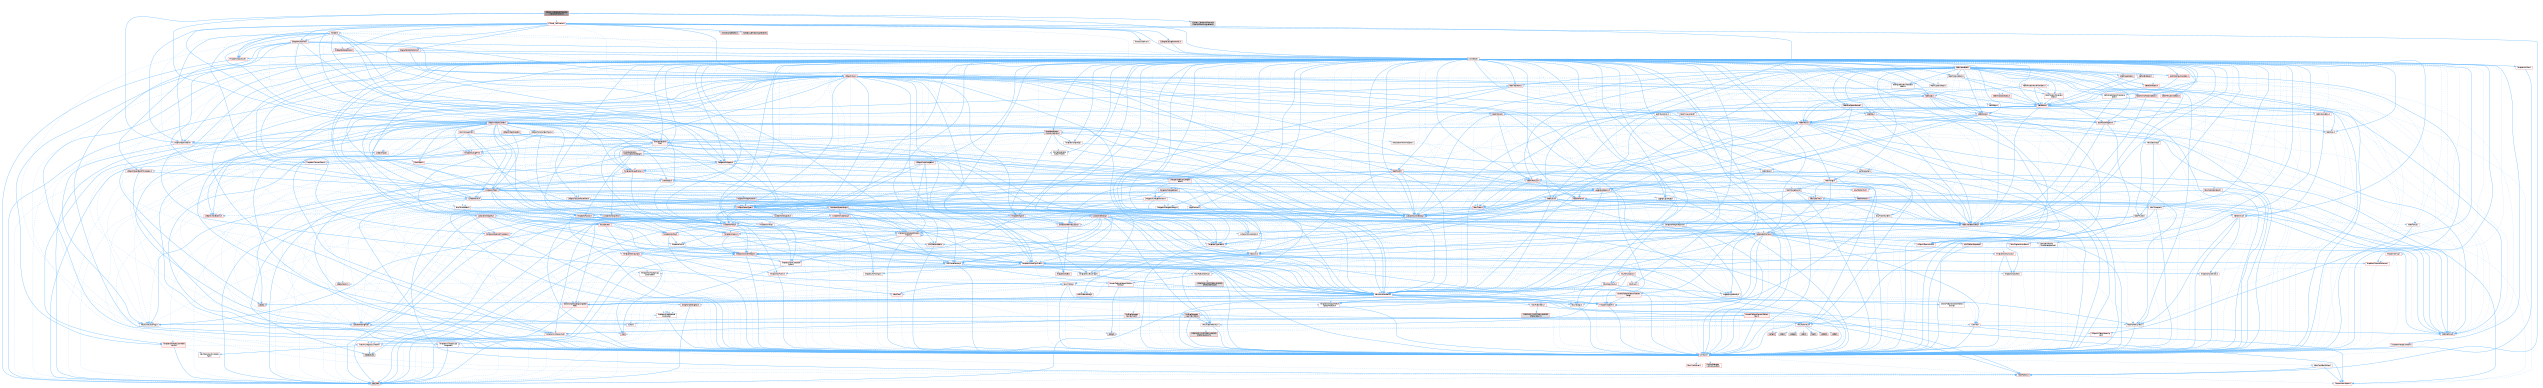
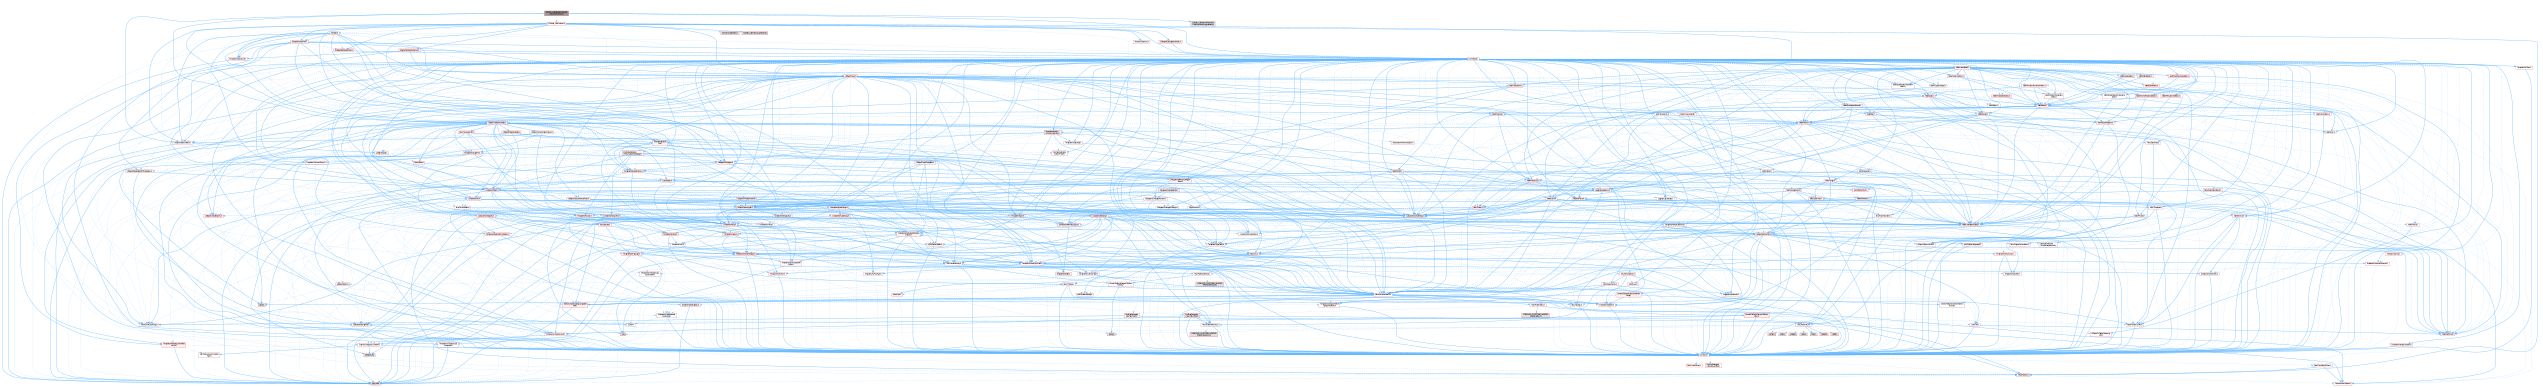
edge "CoreMinimal.h" -> "Internationalization /Text.h": removed
edge "CoreMinimal.h" -> "Misc/Char.h": removed
edge "Internationalization /Internationalization.h" -> "Internationalization /Text.h": style bold -> dashed
edge "GenericPlatform/GenericPlatform String.h" -> "type_traits": removed
